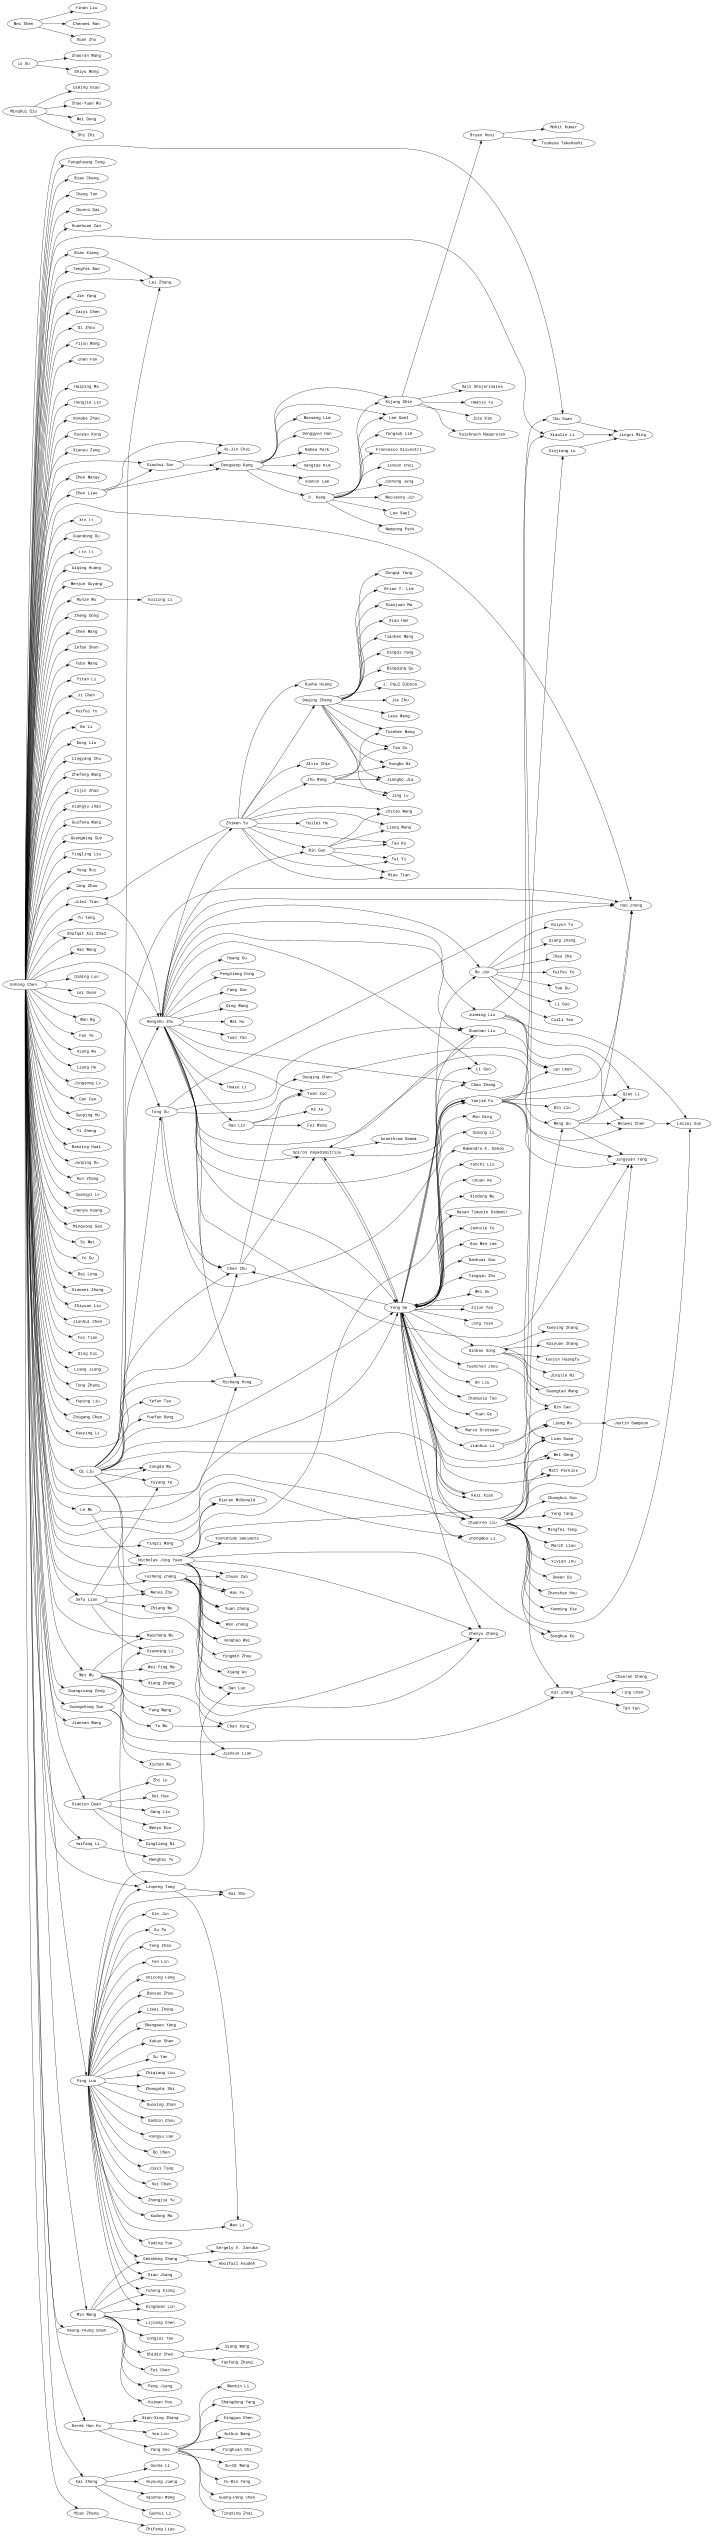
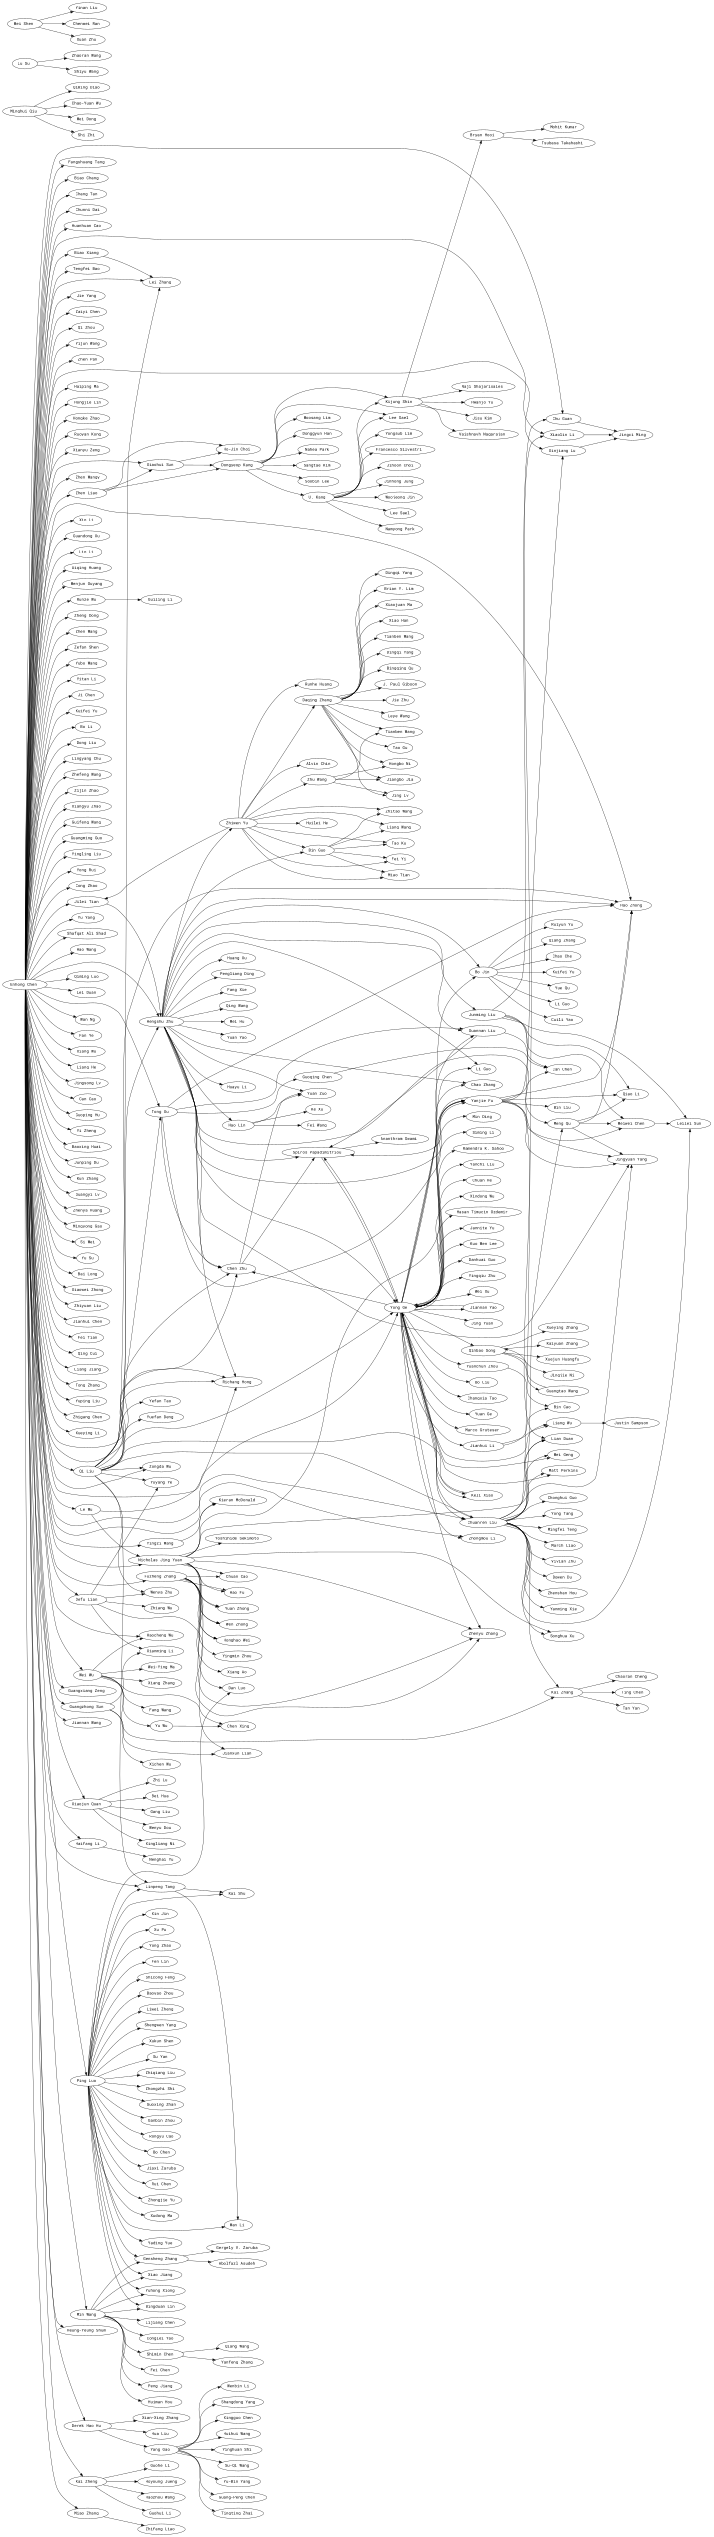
edge "Enhong Chen" -> "Xinjiang Lu": added
edge "Zhu Wang" -> "Tao Gu": removed
node "Zijun Yao": label "Zijun Yao" -> "Jiannan Yao"
edge "Enhong Chen" -> "Richang Hong": added
node "Jiaxi Tang": label "Jiaxi Tang" -> "Jiaxi Zaruba"
